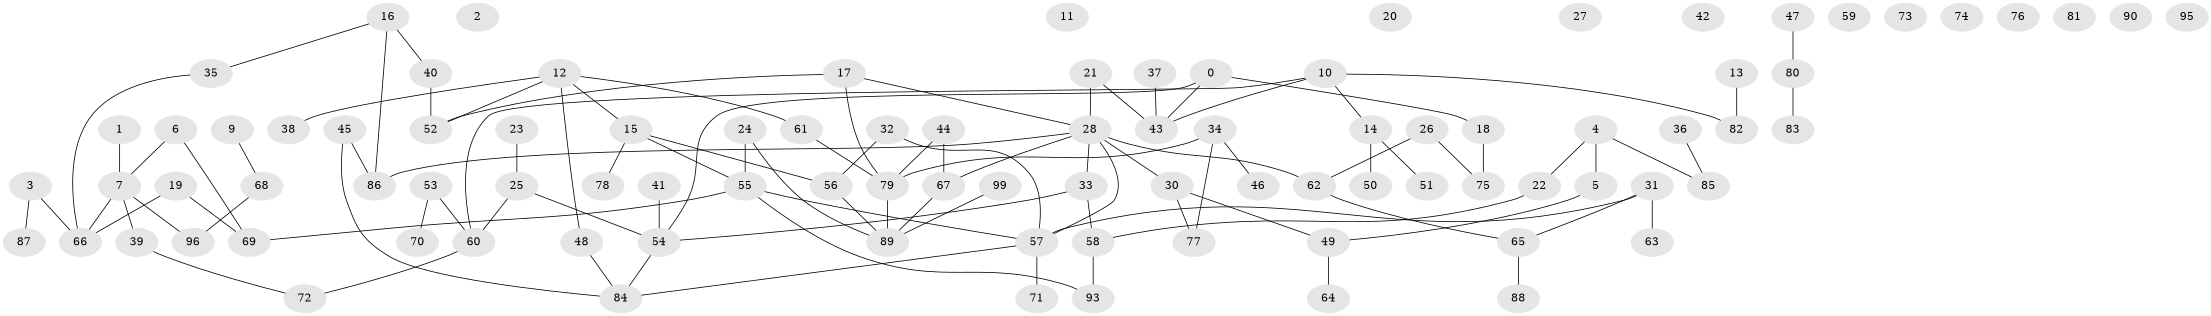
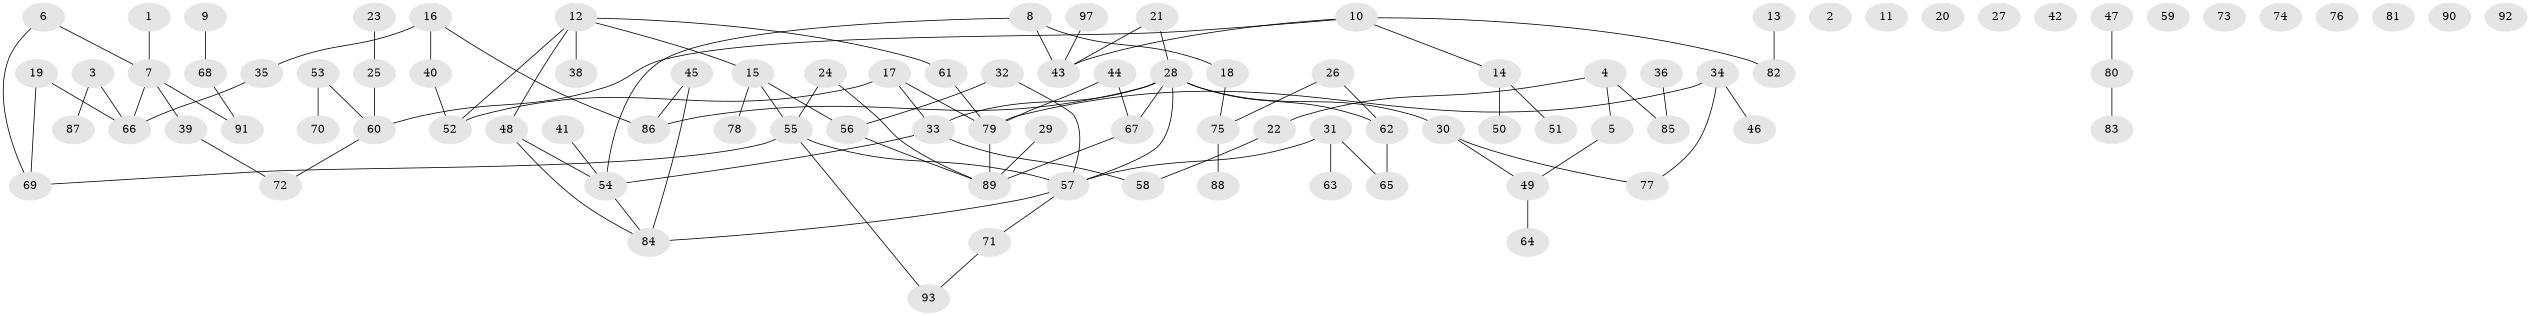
node "95": label "95" -> "92"
node "37": label "37" -> "97"
node "0": label "0" -> "8"
edge "17" -- "28": now "17" -- "33"
node "99": label "99" -> "29"
edge "25" -- "54": now "48" -- "54"
node "96": label "96" -> "91"
edge "58" -- "93": now "71" -- "93"
edge "65" -- "88": now "75" -- "88"
